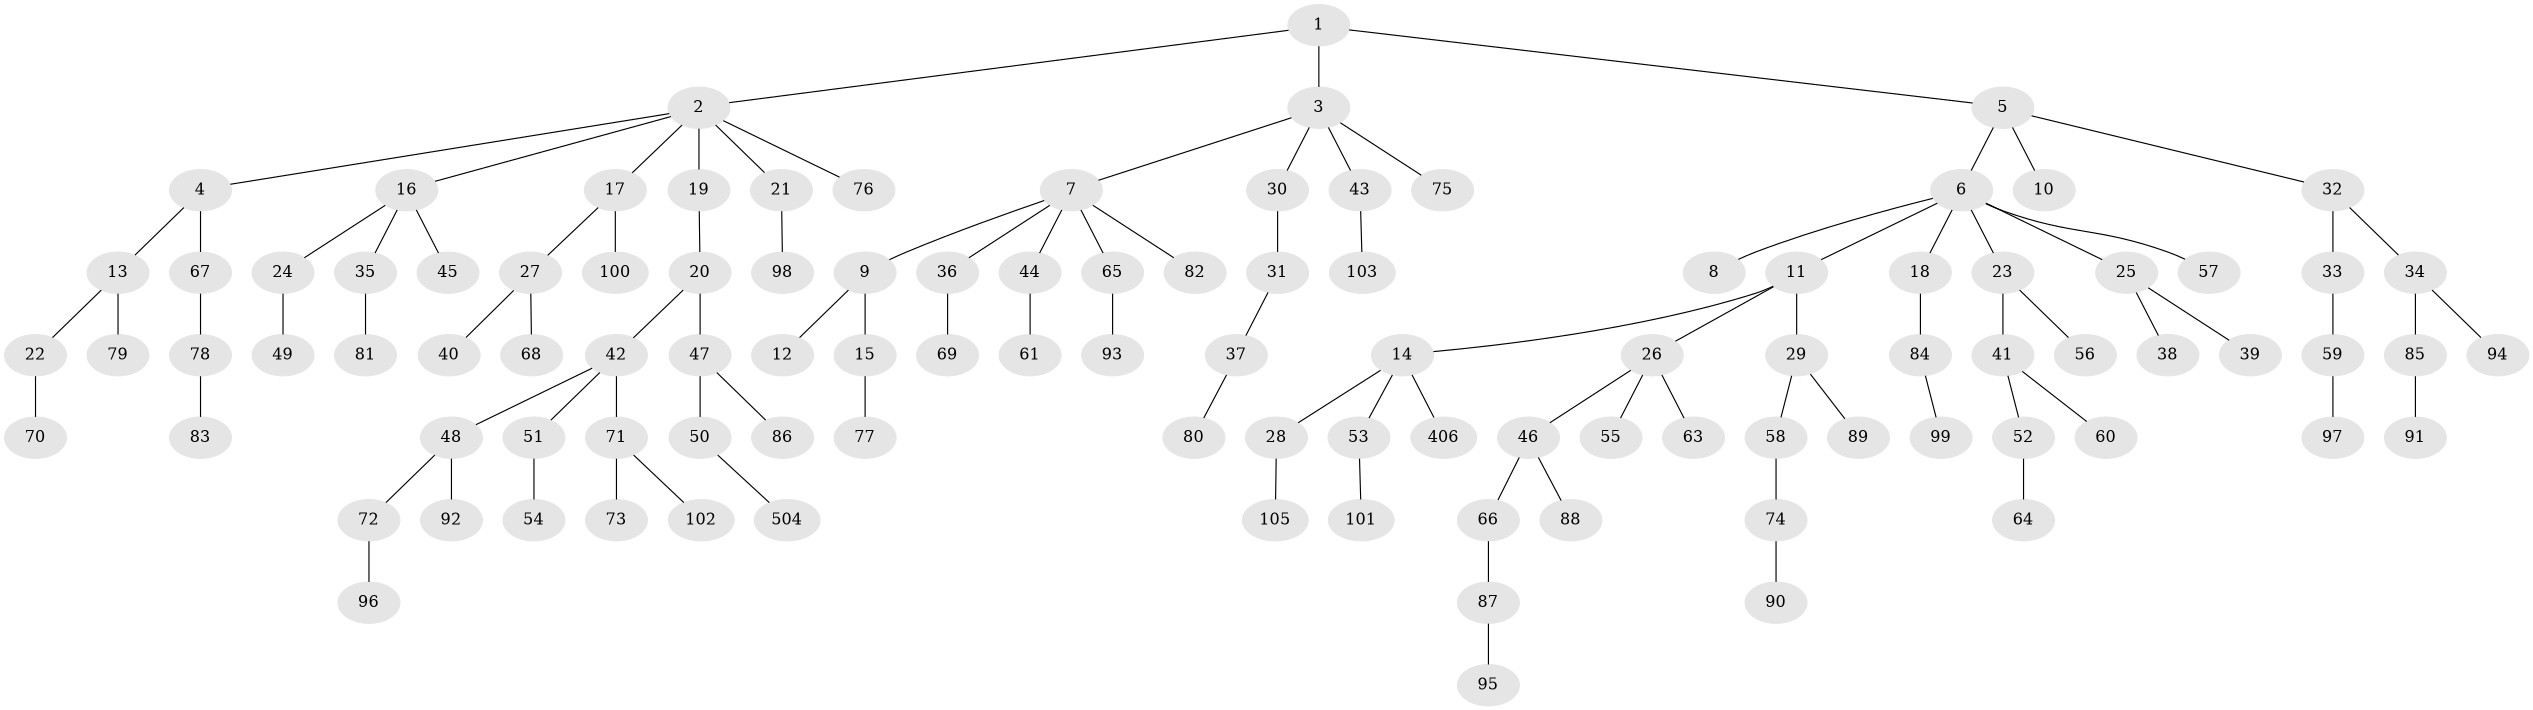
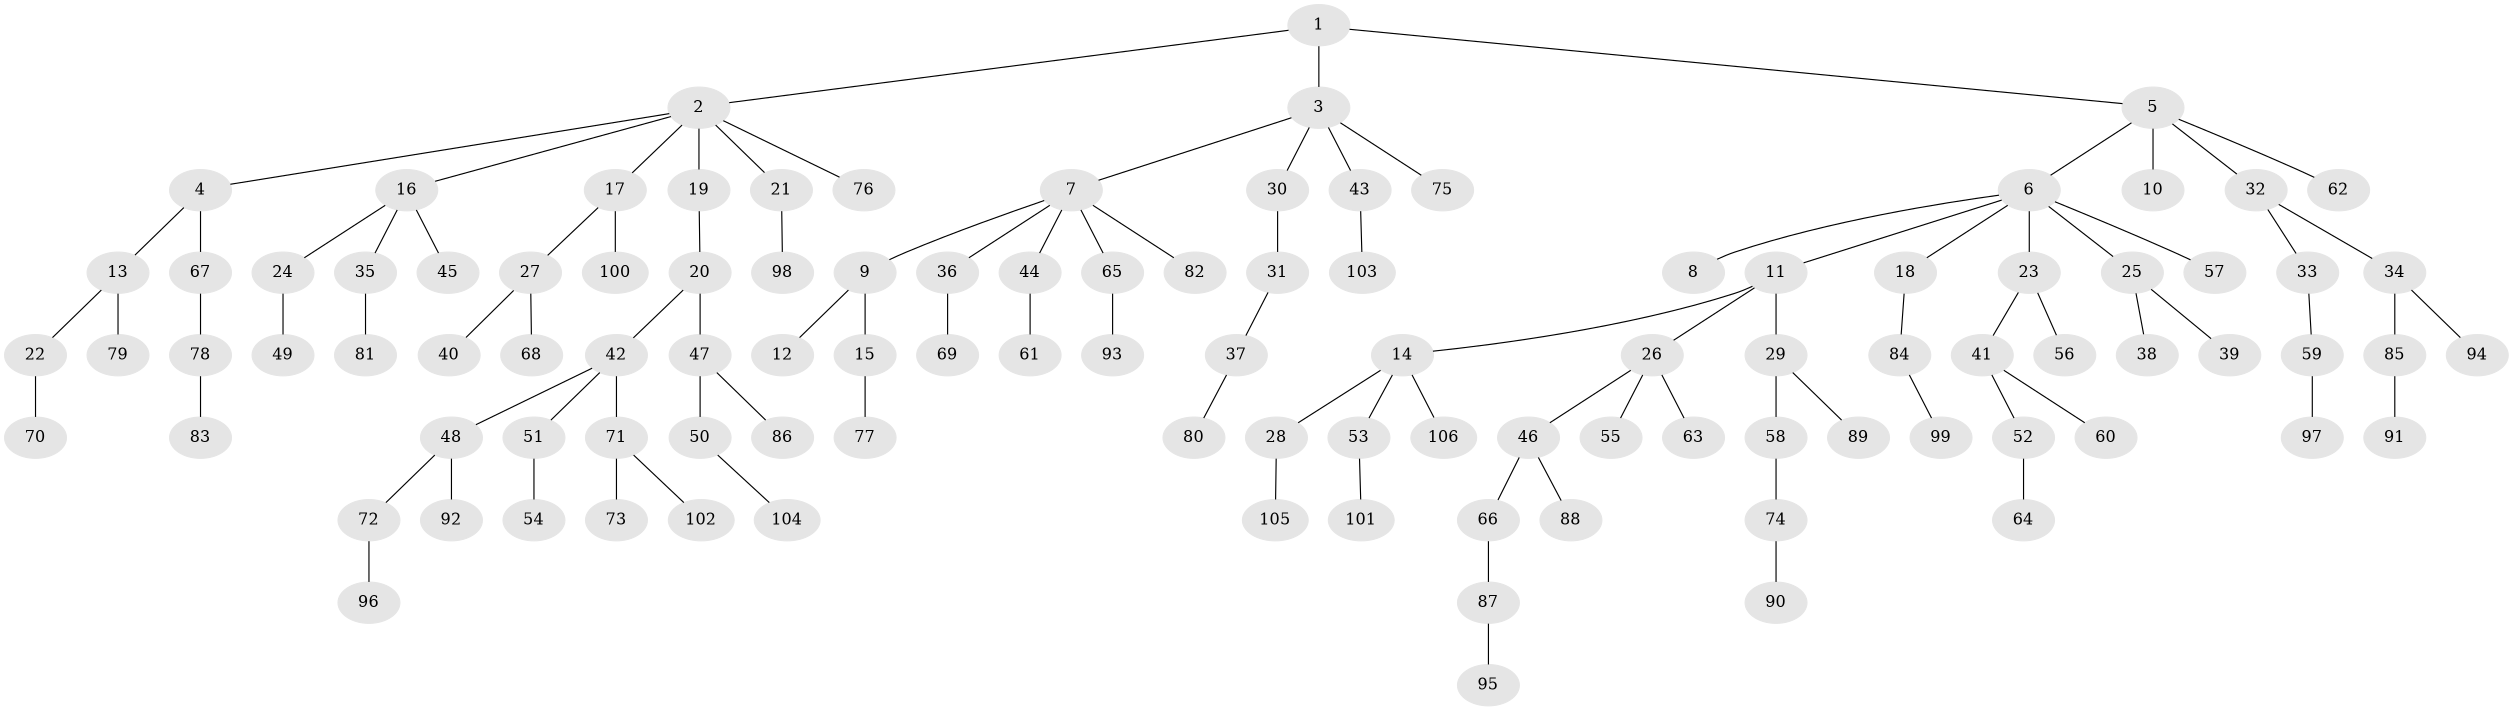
node "62": added
node "406": label "406" -> "106"
node "504": label "504" -> "104"
